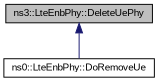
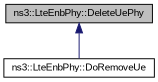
node "ns0::LteEnbPhy::DoRemoveUe": label "ns0::LteEnbPhy::DoRemoveUe" -> "ns3::LteEnbPhy::DoRemoveUe"
